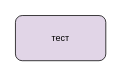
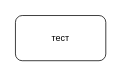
node "тест": fillcolor #e1d5e7 -> #ffffff
